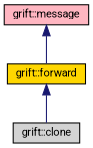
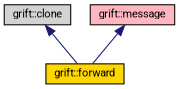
edge "grift::clone" -> "grift::forward": reversed
